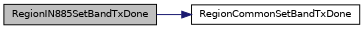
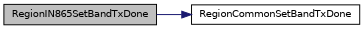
node "RegionIN885SetBandTxDone": label "RegionIN885SetBandTxDone" -> "RegionIN865SetBandTxDone"
